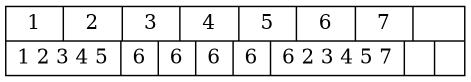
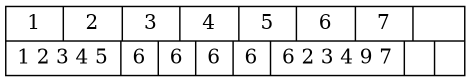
node "1": text "6 2 3 4 5 7" -> "6 2 3 4 9 7"
